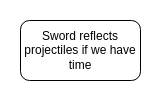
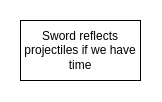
node "Sword reflects projectiles if we have time": shape rounded rectangle -> rectangle
